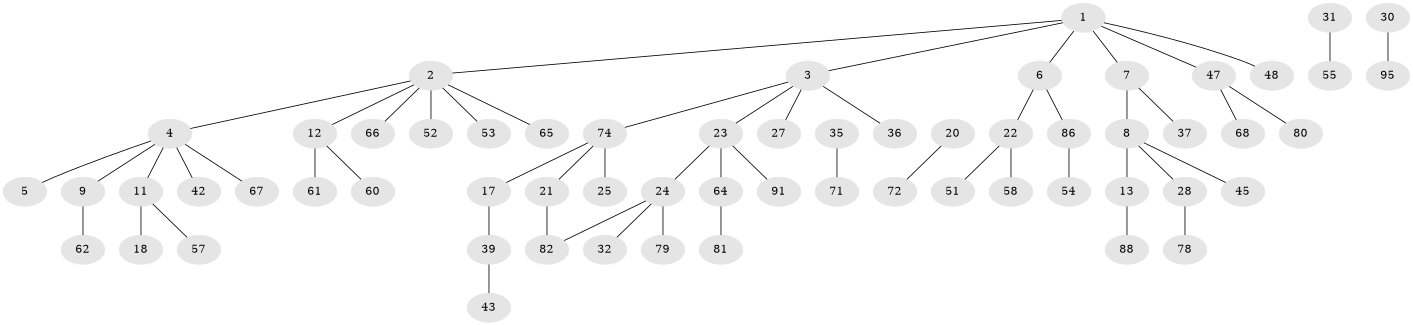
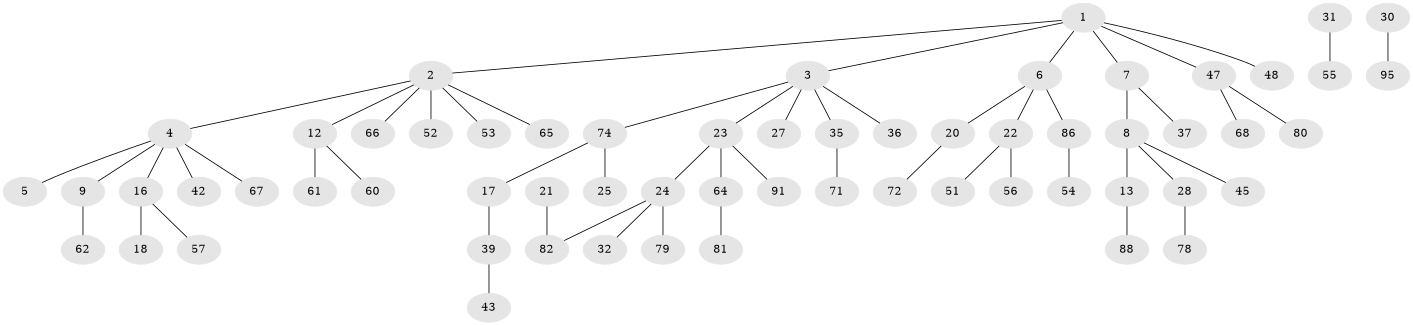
edge "3" -- "35": added
edge "6" -- "20": added
edge "74" -- "21": removed
node "11": label "11" -> "16"
node "58": label "58" -> "56"
